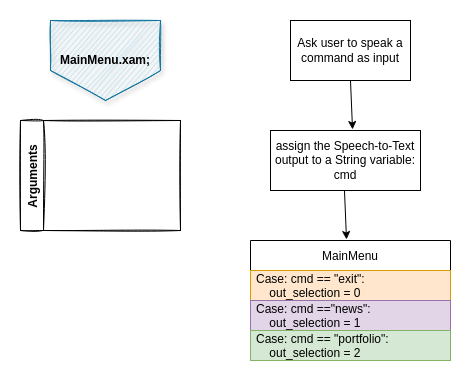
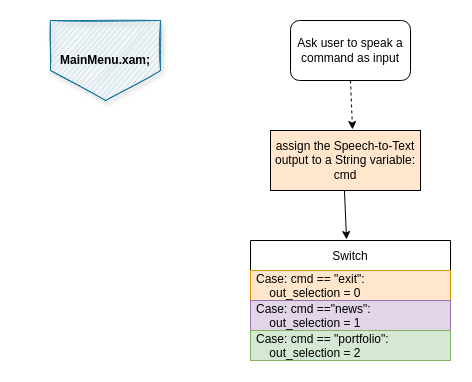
node "Ask user to speak a command as input": shape rectangle -> rounded rectangle
edge "Ask user to speak a command as input" -> "assign the Speech-to-Text output to a String variable: cmd": style solid -> dashed
node "assign the Speech-to-Text output to a String variable: cmd": fillcolor #ffffff -> #ffe6cc
node "Arguments": removed
node "MainMenu": label "MainMenu" -> "Switch"
